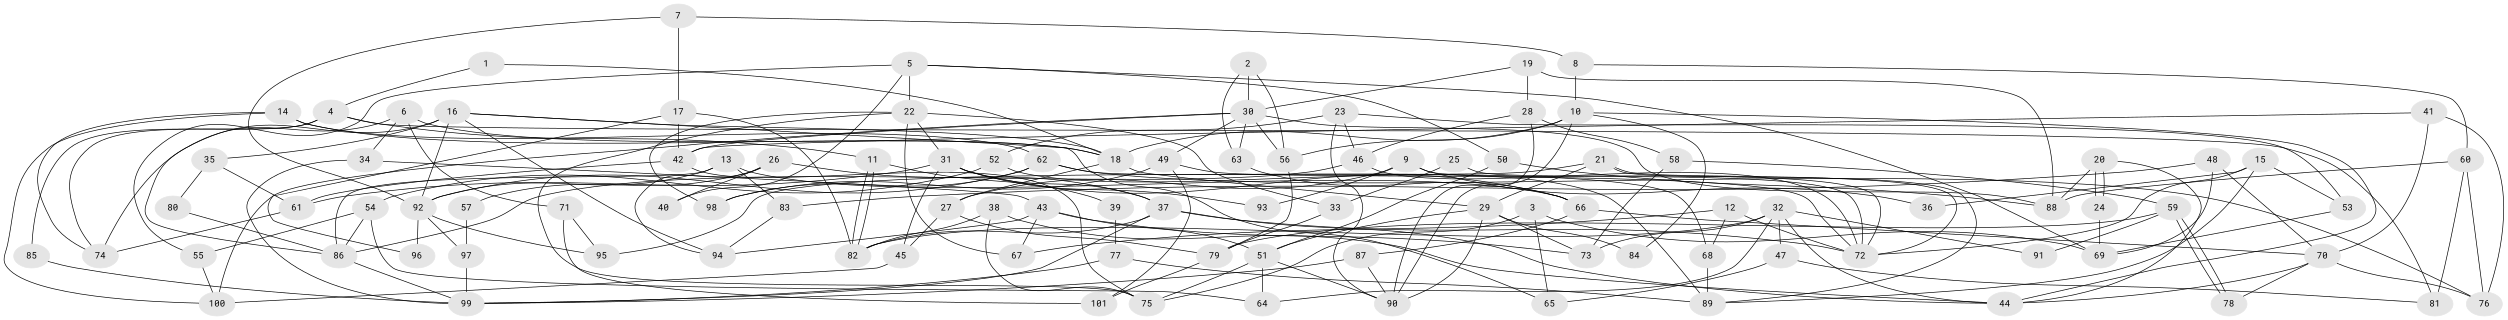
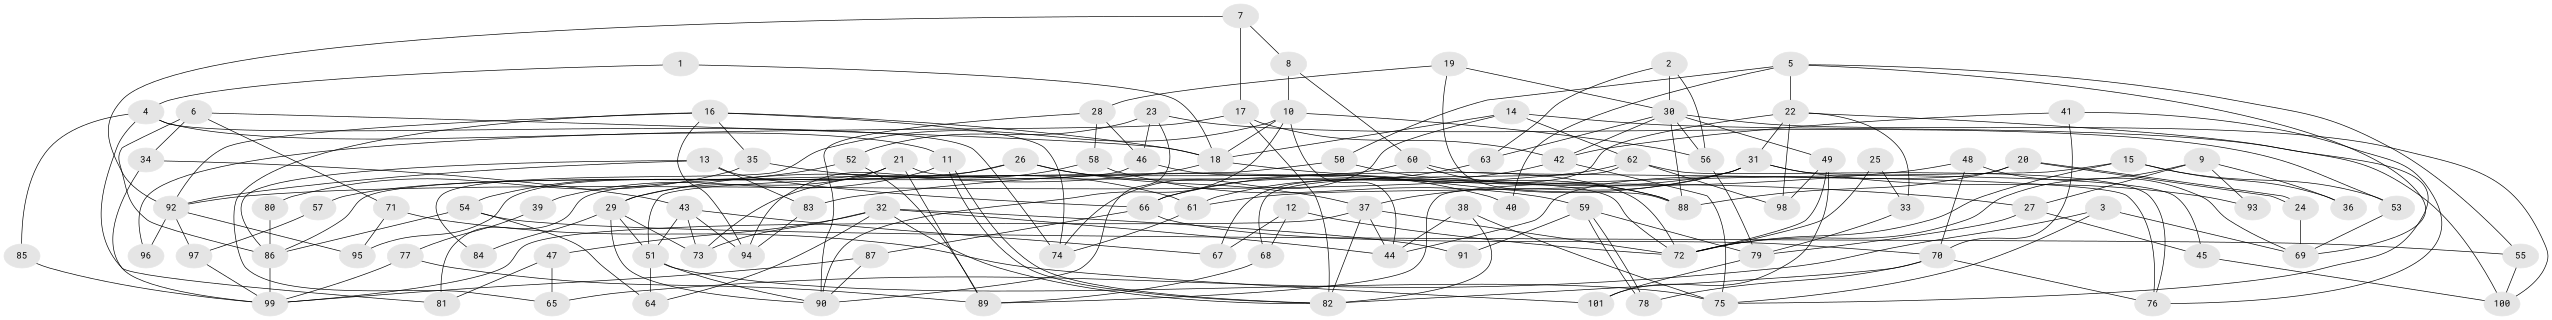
edge "70" -- "44": now "70" -- "82"
